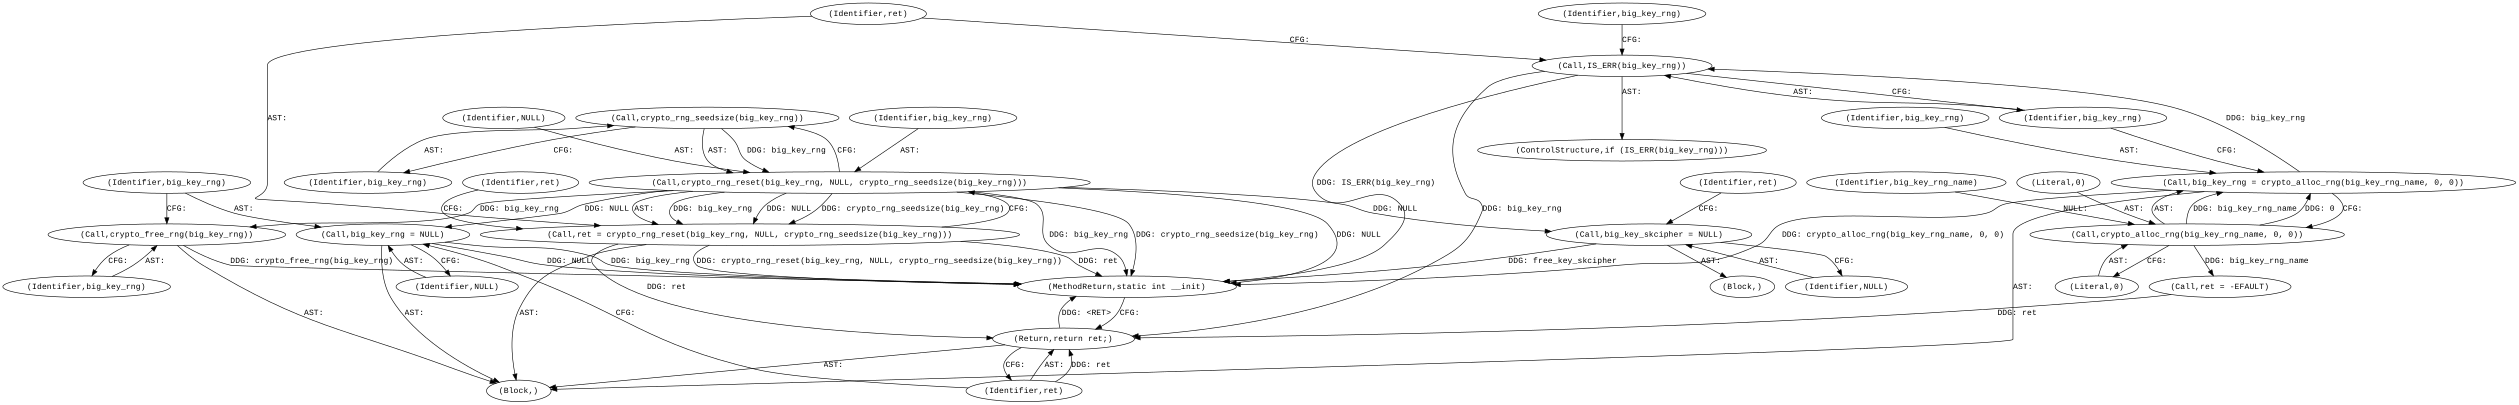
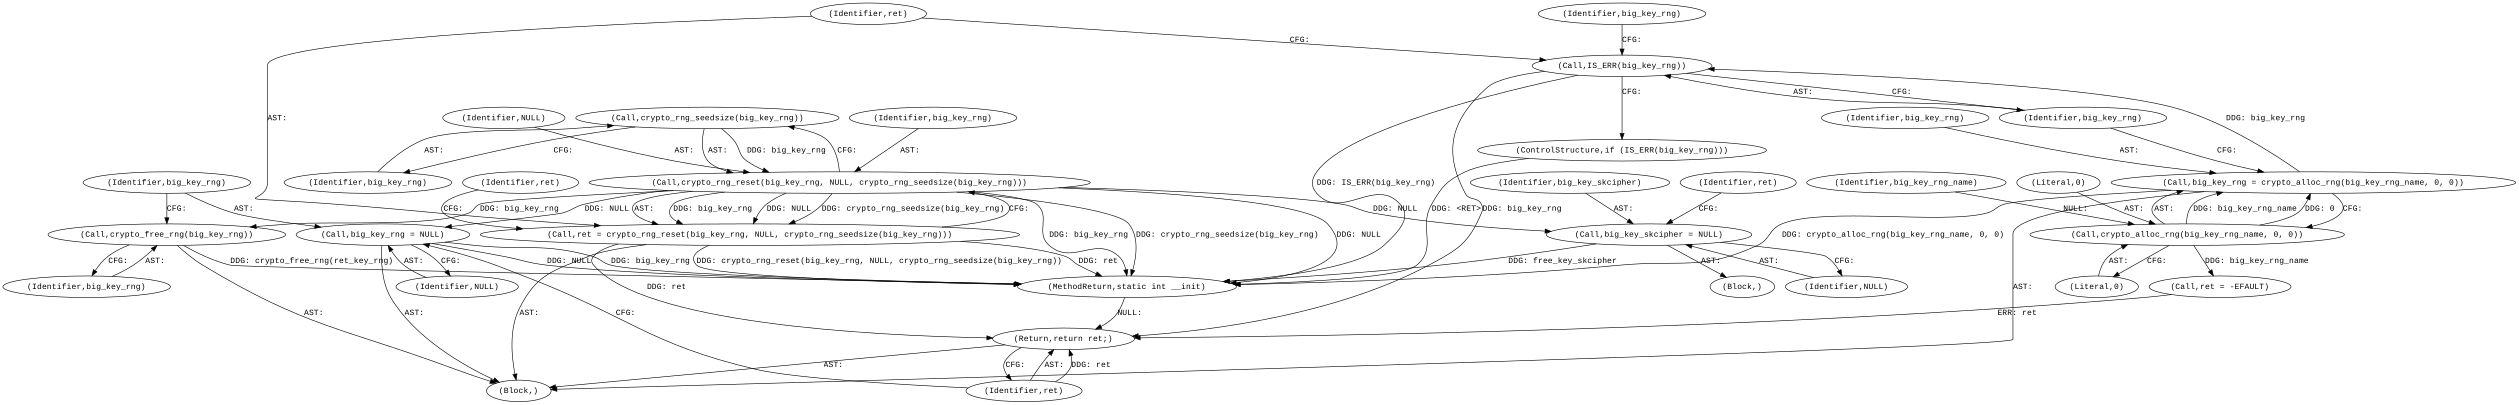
edge "(Call,IS_ERR(big_key_rng))" -> "(ControlStructure,if (IS_ERR(big_key_rng)))": label "AST: " -> "CFG: "
node "(Identifier,big_key_skcipher)": added
edge "(Call,crypto_free_rng(big_key_rng))" -> "(MethodReturn,static int __init)": label "DDG: crypto_free_rng(big_key_rng)" -> "DDG: crypto_free_rng(ret_key_rng)"
edge "(Return,return ret;)" -> "(MethodReturn,static int __init)": now "(ControlStructure,if (IS_ERR(big_key_rng)))" -> "(MethodReturn,static int __init)"
edge "(MethodReturn,static int __init)" -> "(Return,return ret;)": label "CFG: " -> "NULL: "
edge "(Call,ret = -EFAULT)" -> "(Return,return ret;)": label "DDG: ret" -> "ERR: ret"
